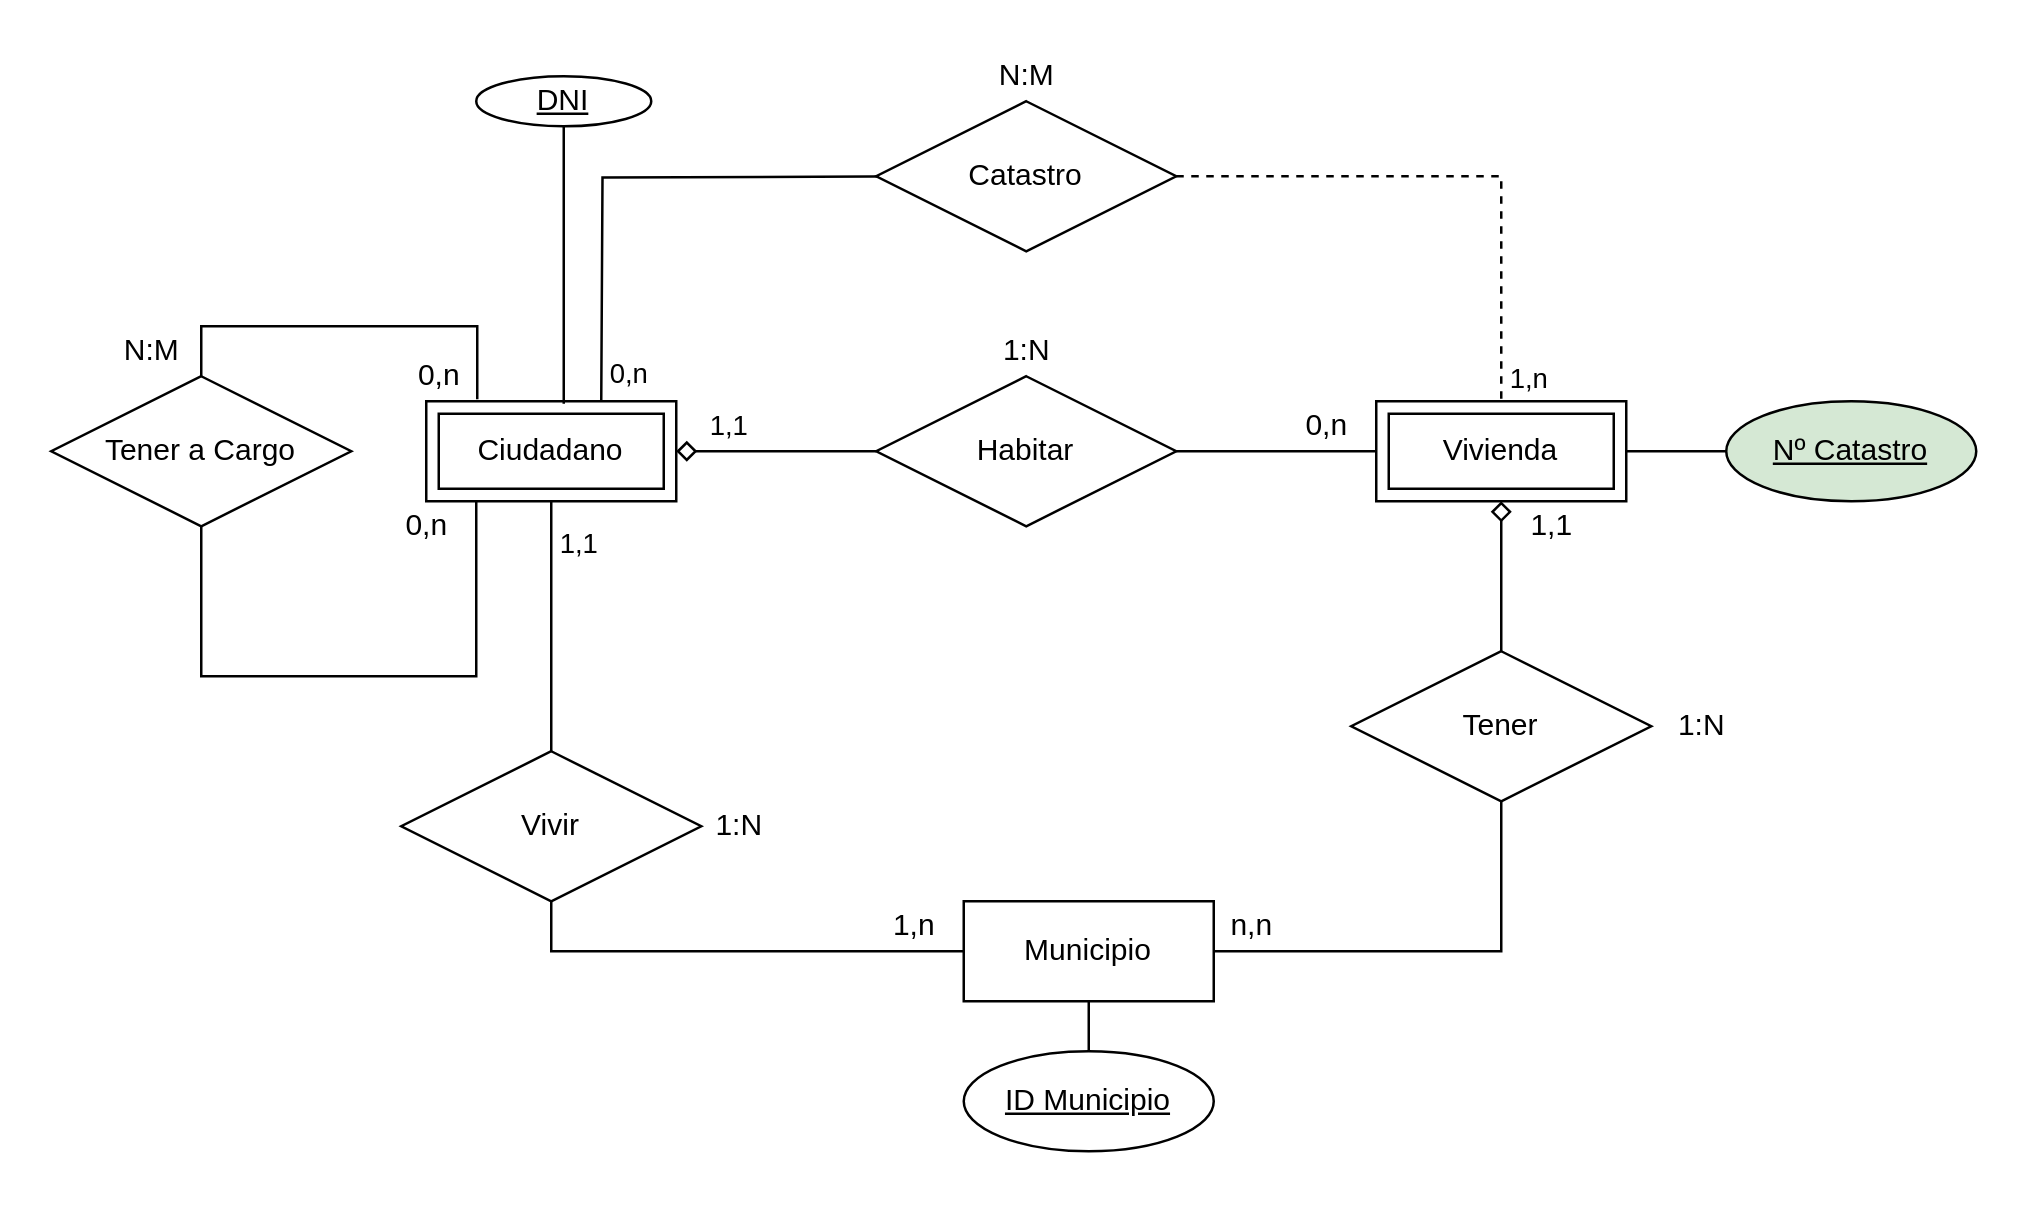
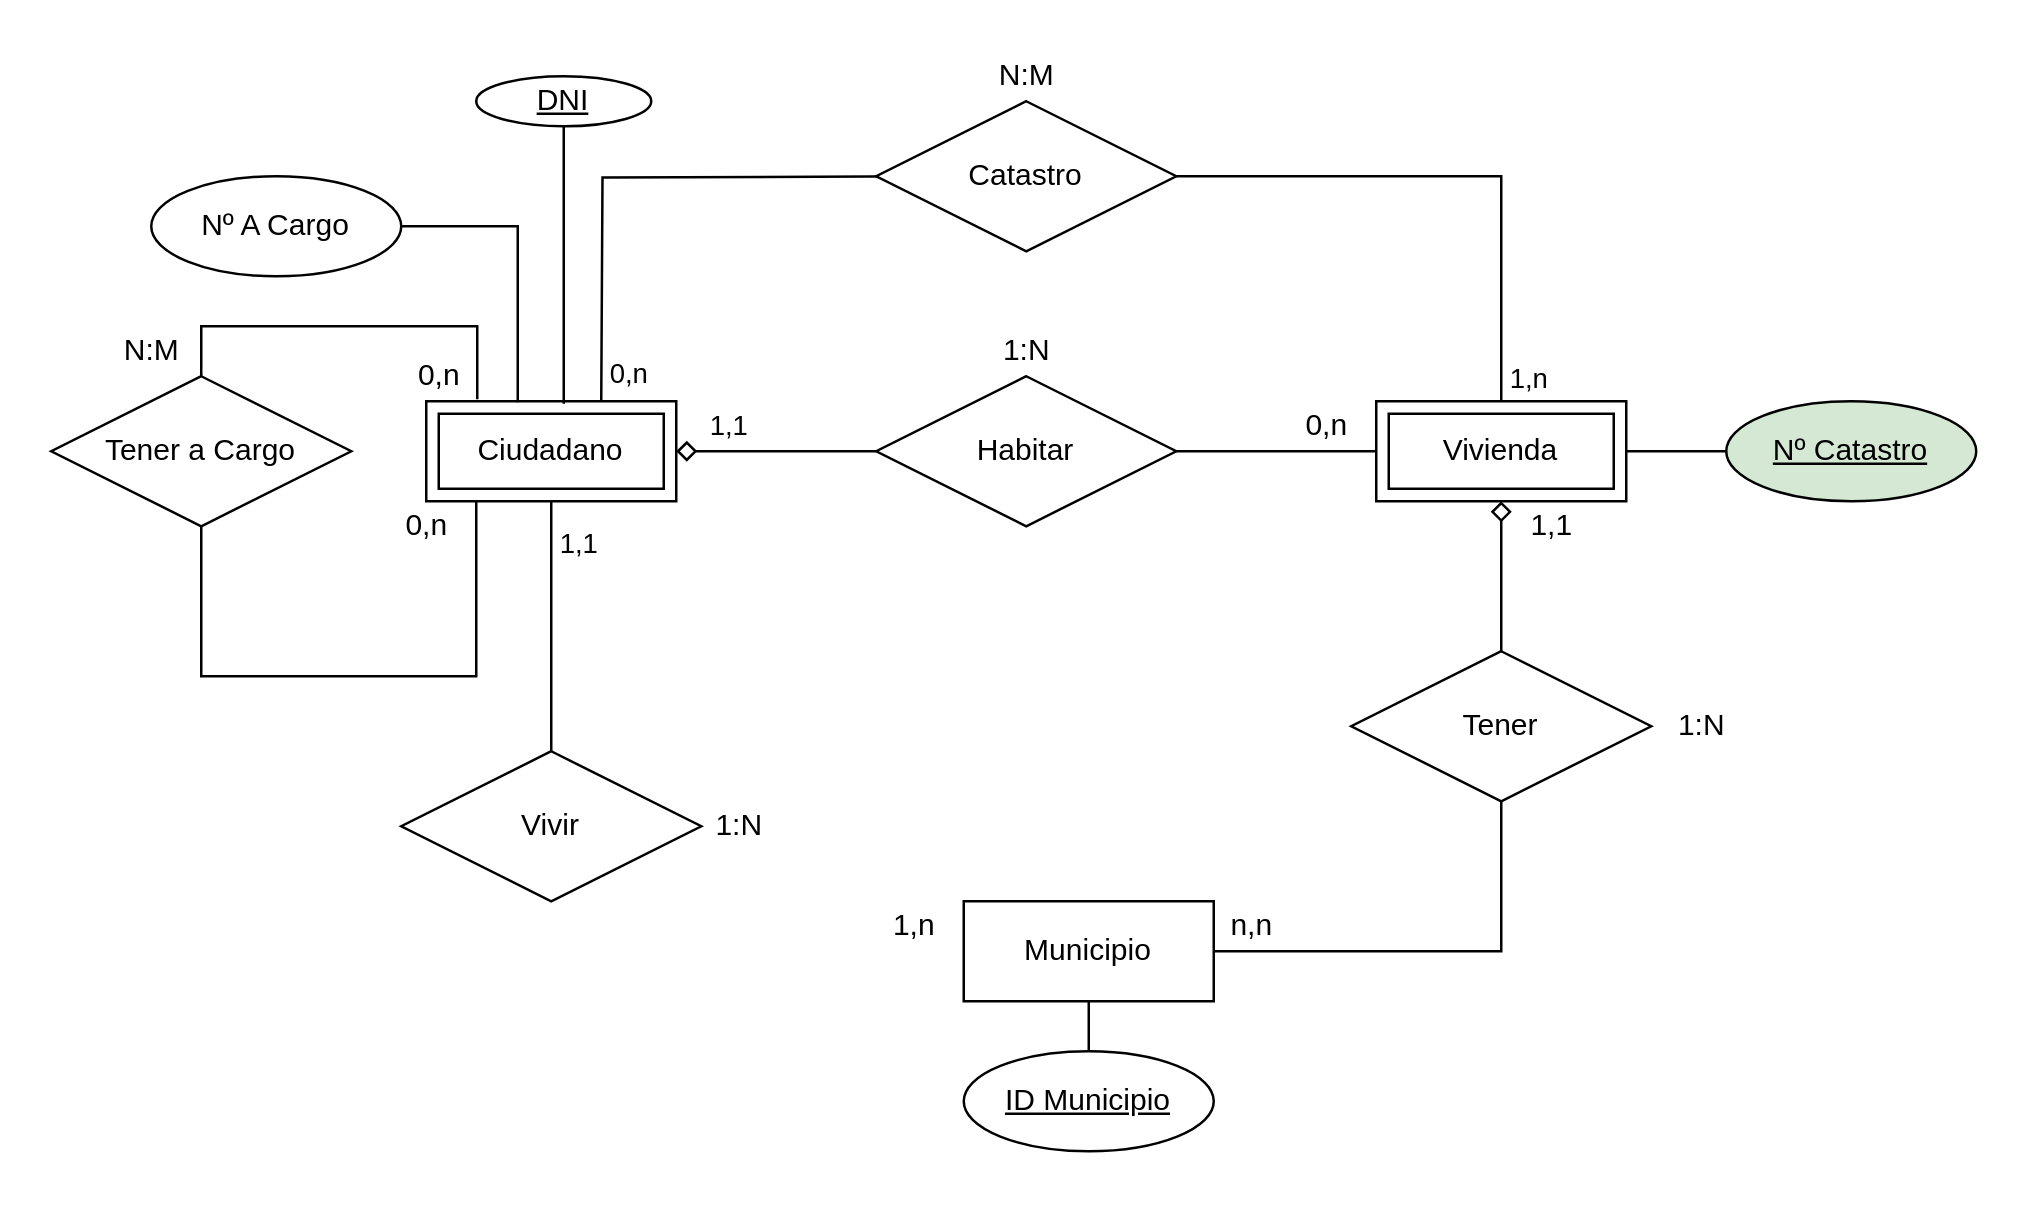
edge "Catastro" -- "Vivienda": style dashed -> solid
node "Nº A Cargo": added
edge "Nº A Cargo" -- "Ciudadano": added
edge "Vivir" -- "Municipio": removed
